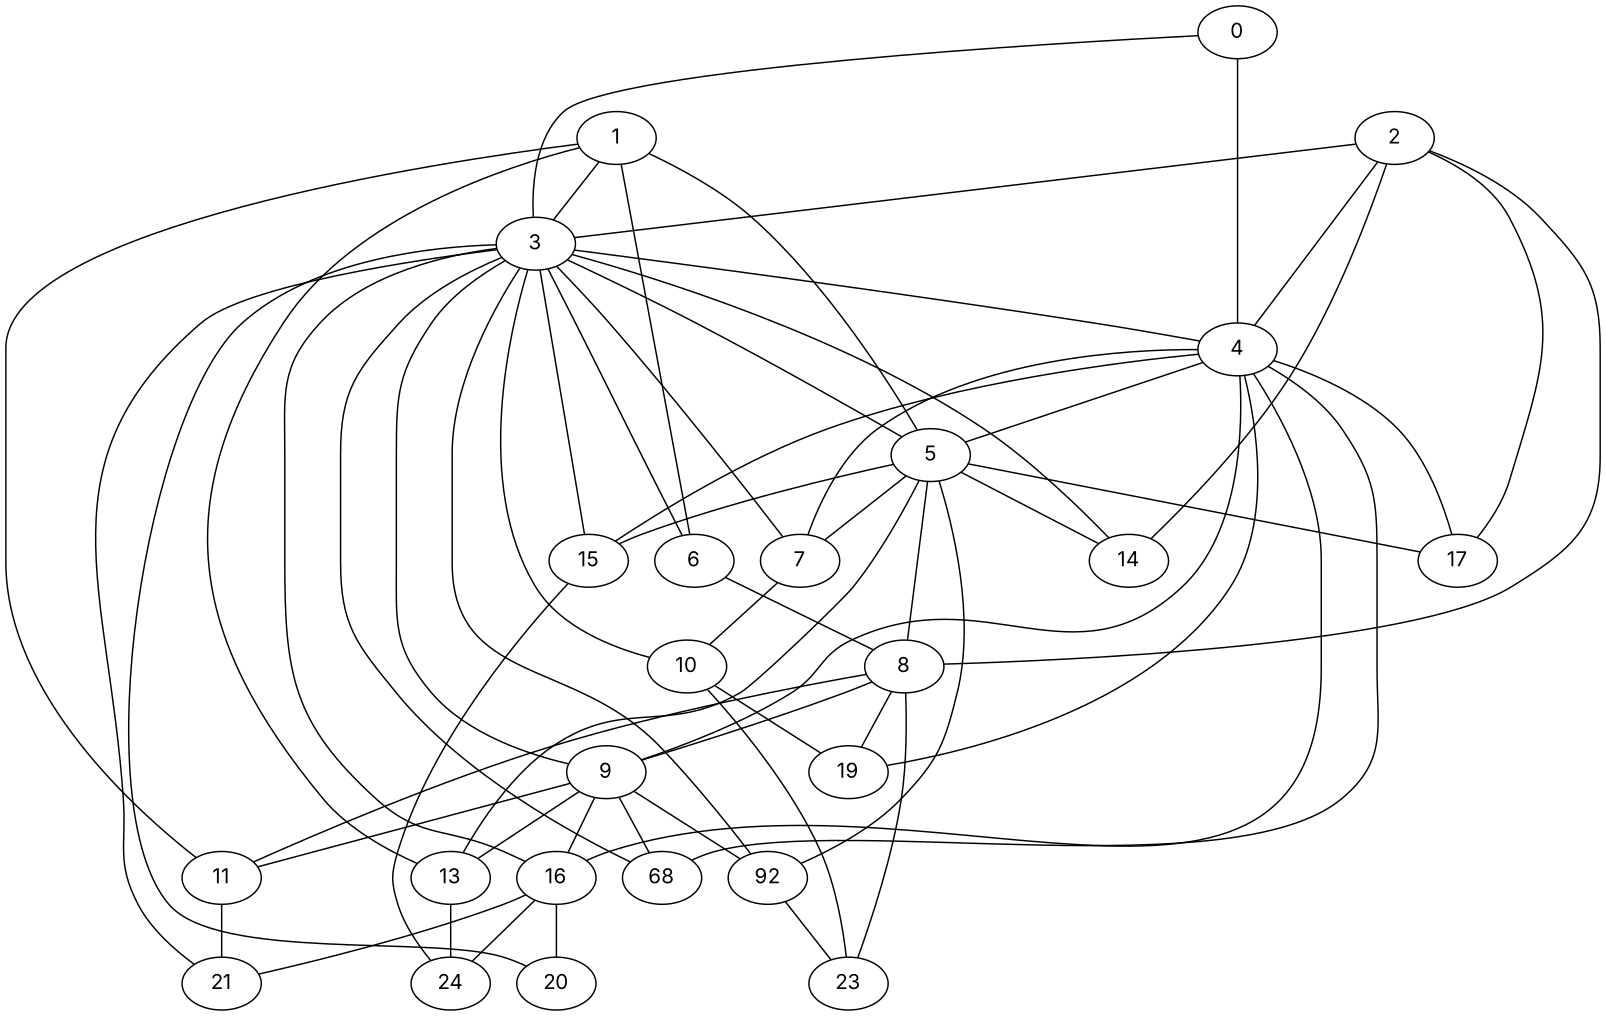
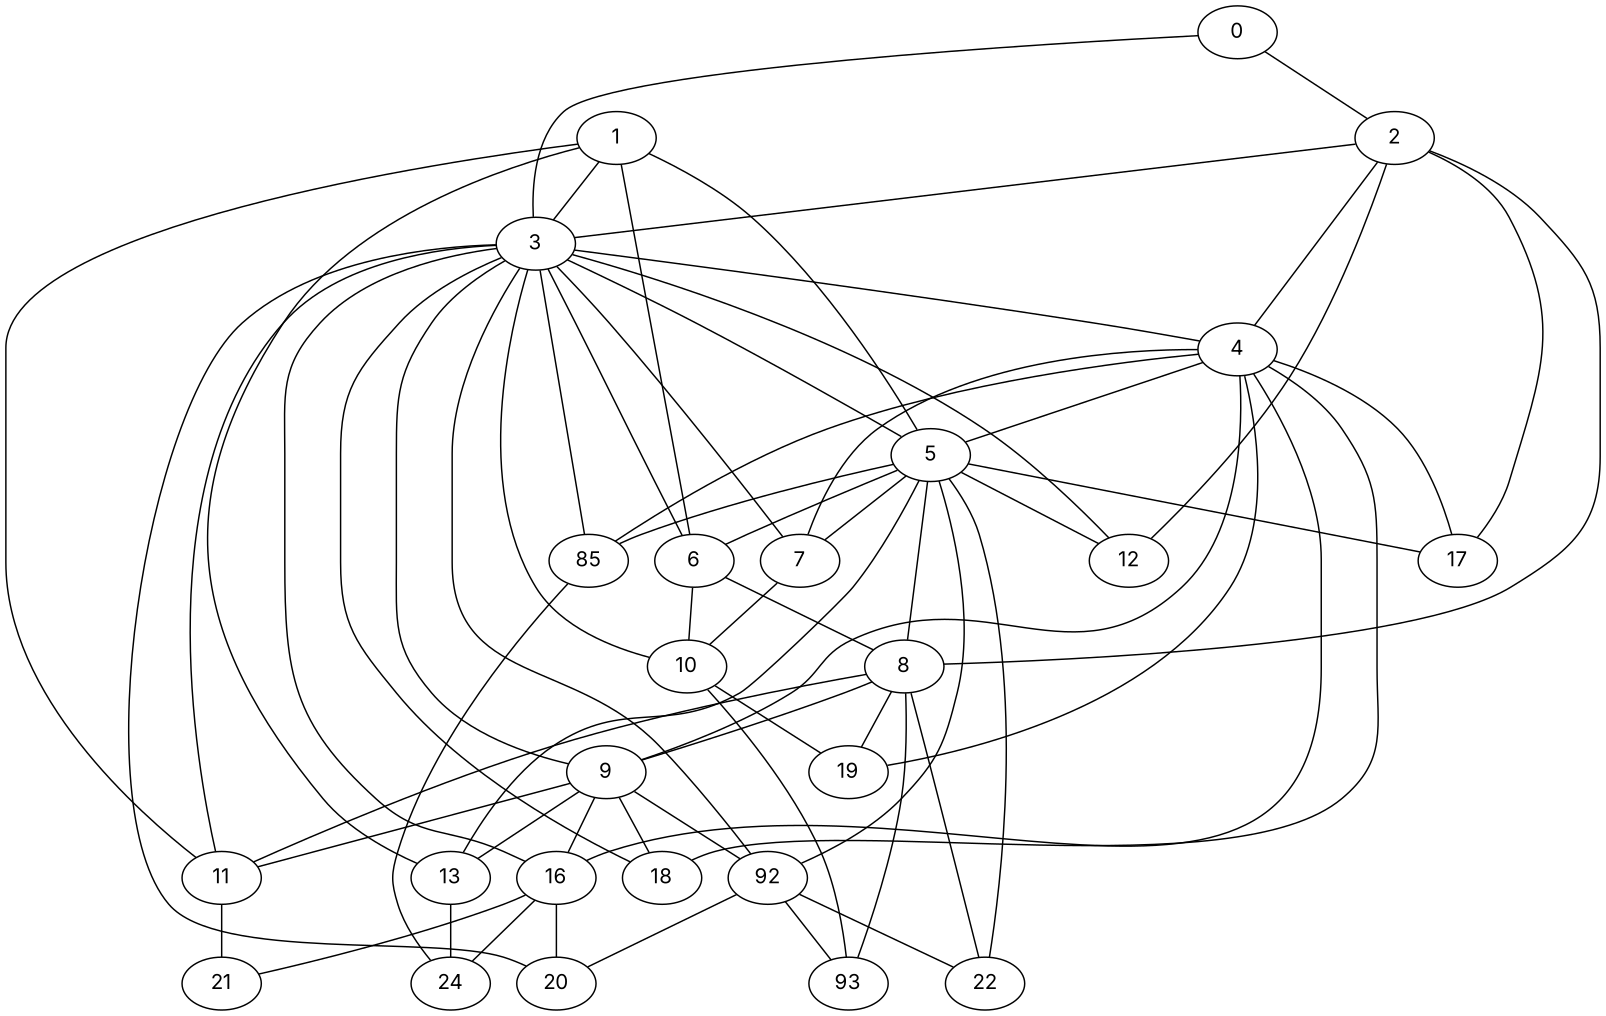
edge "0" -- "4": now "0" -- "2"
edge "3" -- "21": now "3" -- "11"
edge "5" -- "6": added
node "15": label "15" -> "85"
node "14": label "14" -> "12"
edge "6" -- "10": added
node "68": label "68" -> "18"
edge "92" -- "20": added
node "23": label "23" -> "93"
node "22": added
